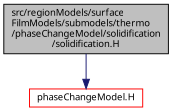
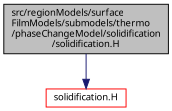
node "phaseChangeModel.H": label "phaseChangeModel.H" -> "solidification.H"
